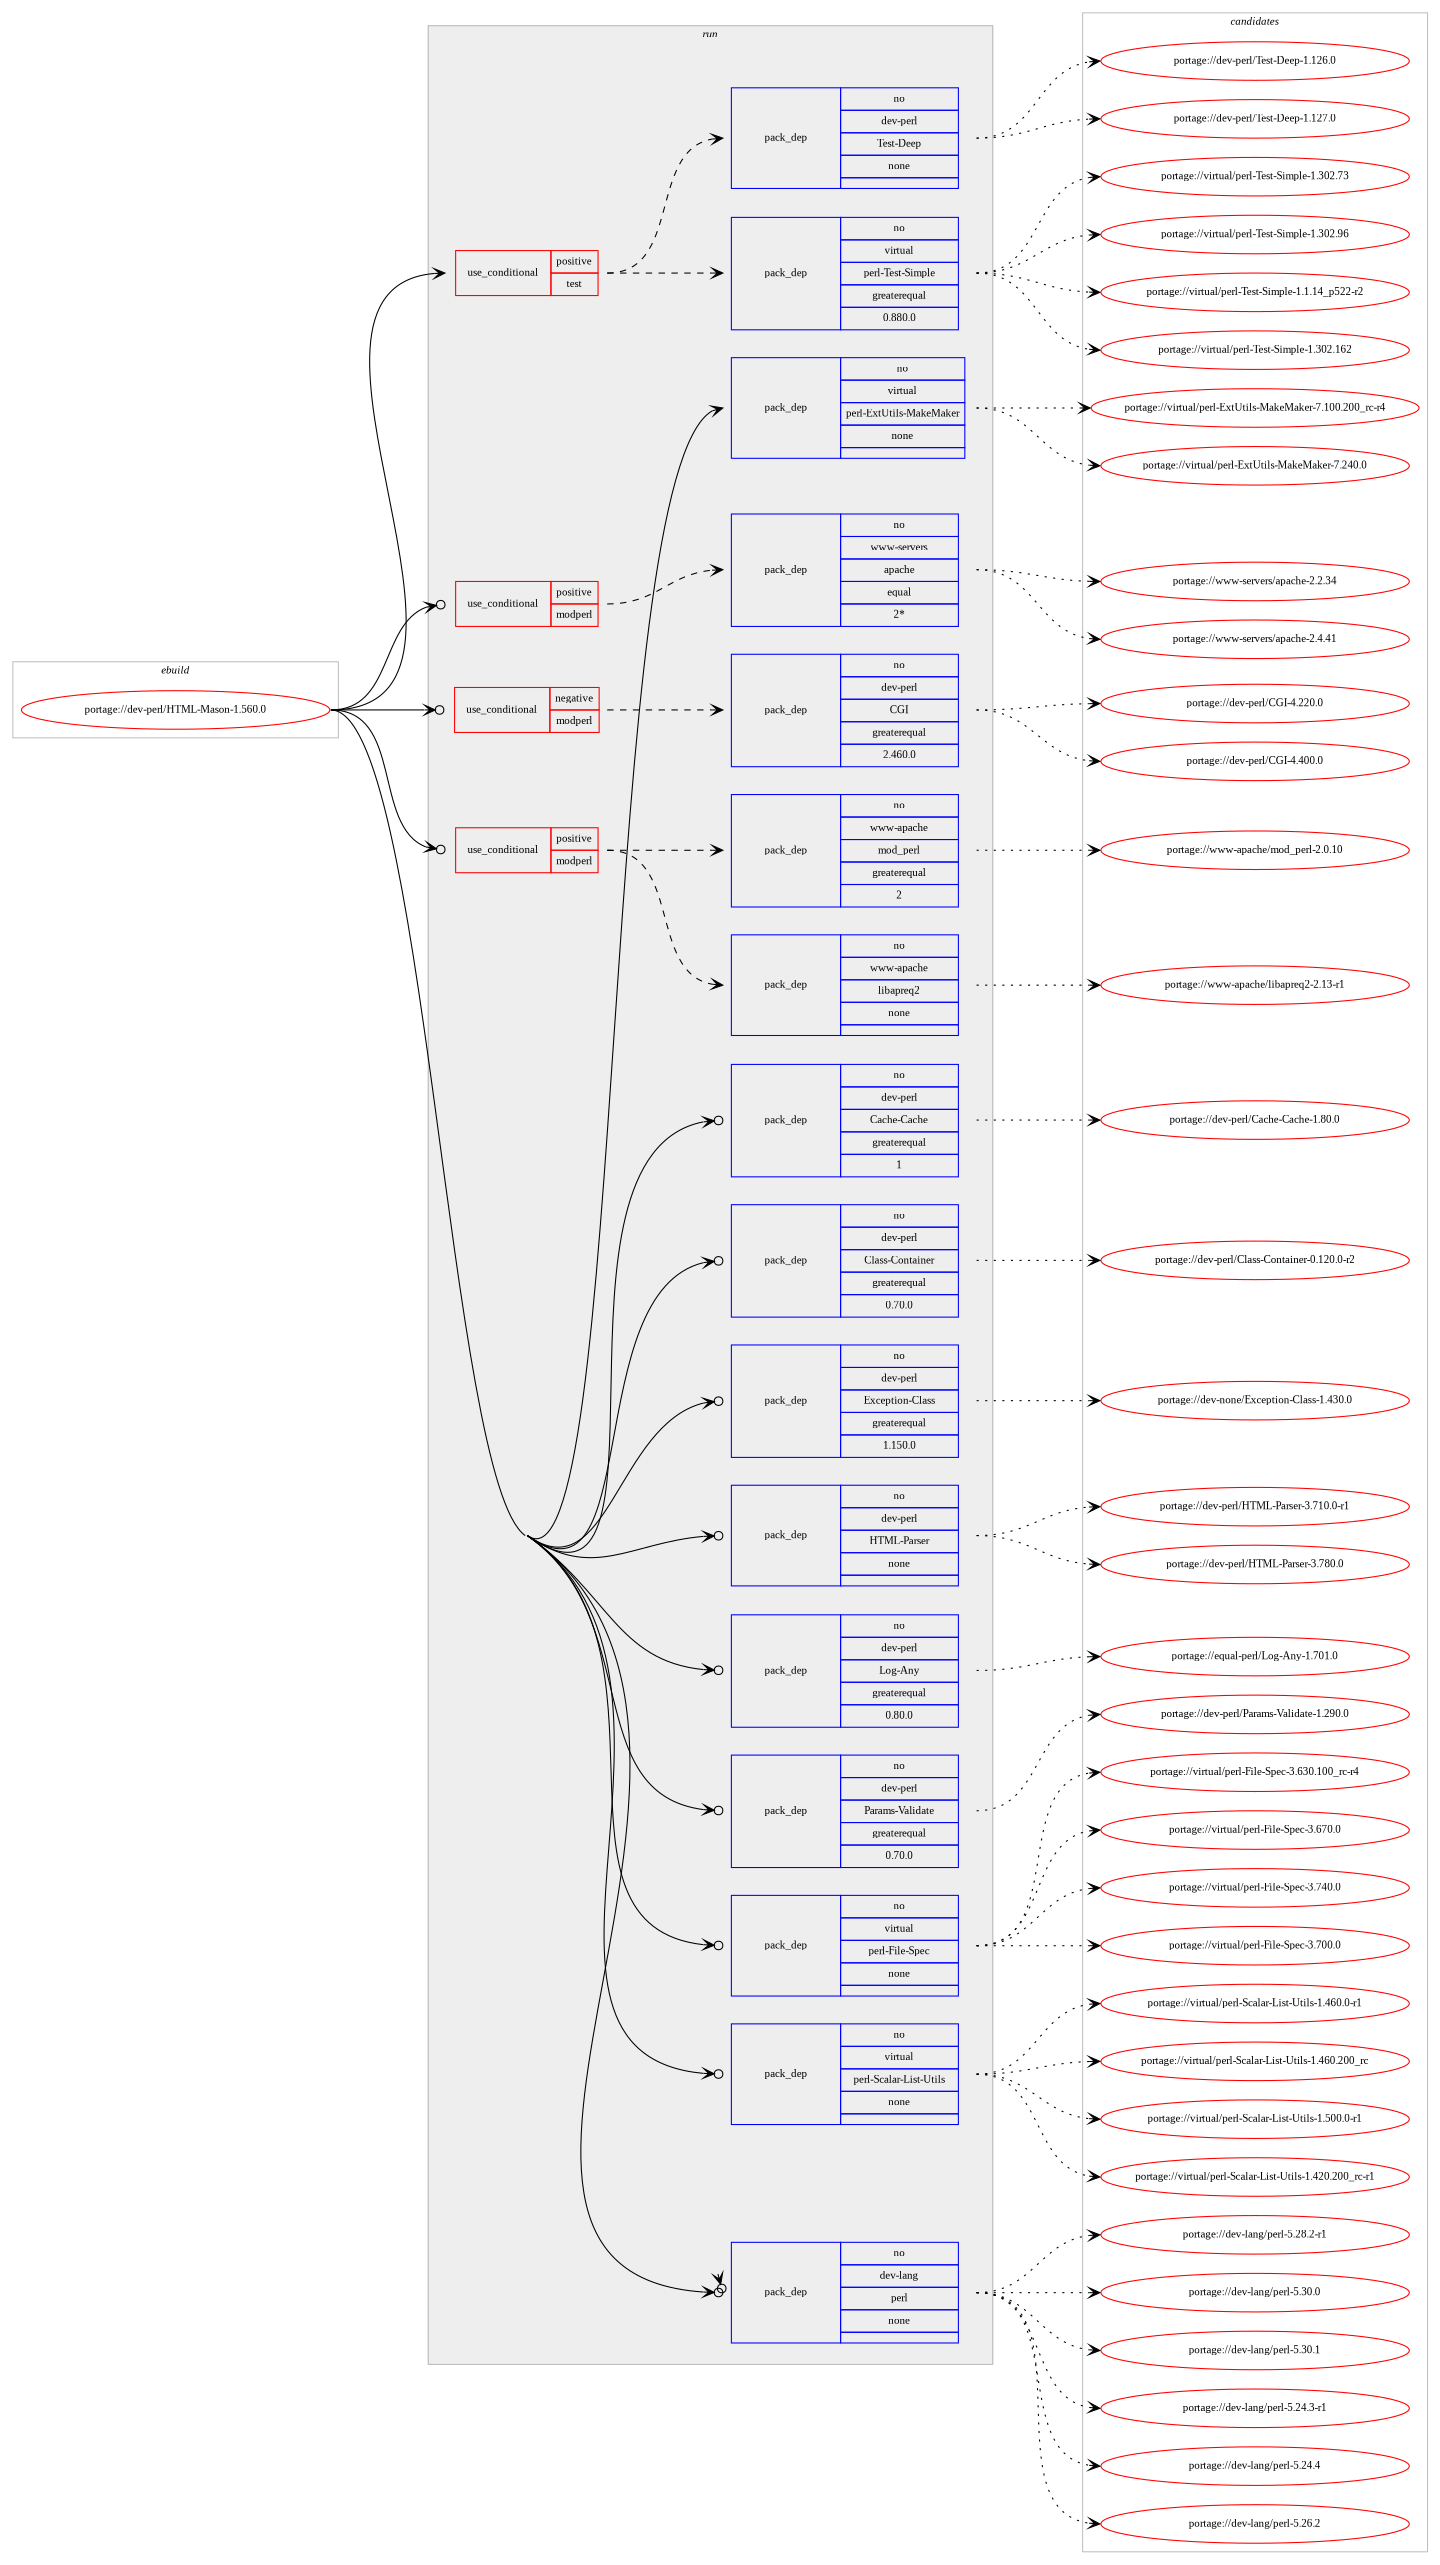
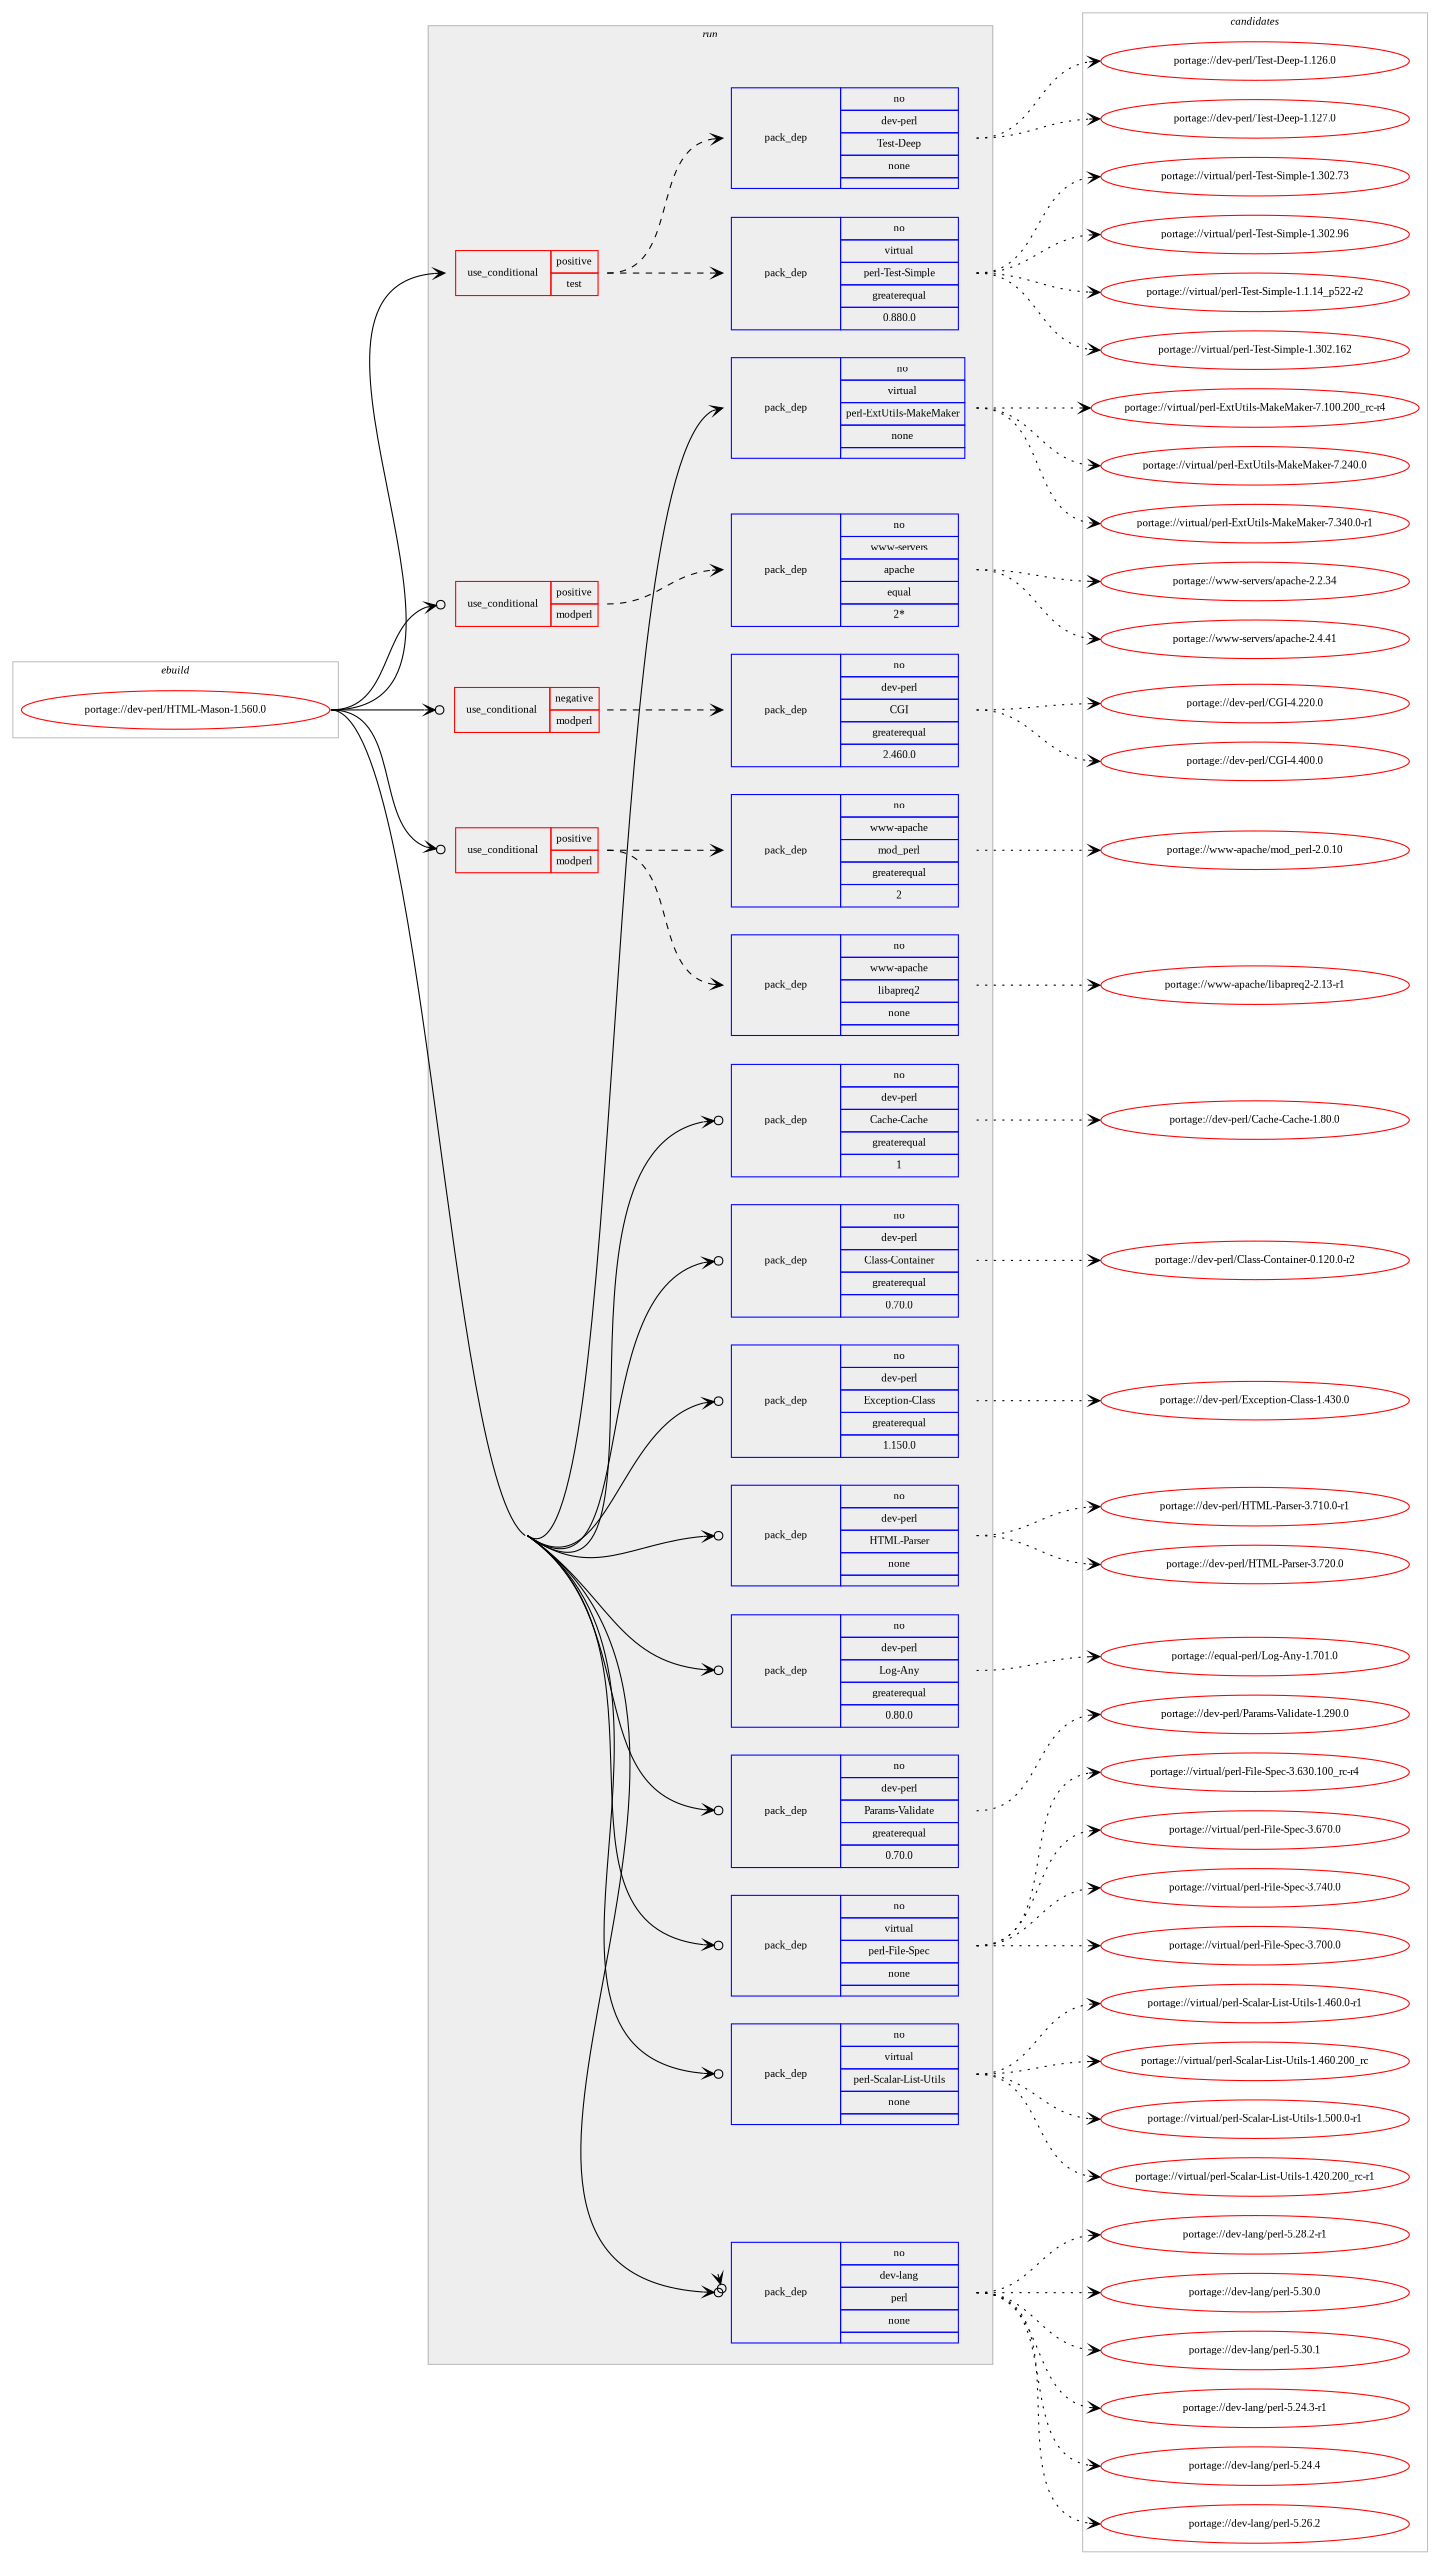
node "portage://virtual/perl-ExtUtils-MakeMaker-7.340.0-r1": added
node "portage://dev-none/Exception-Class-1.430.0": label "portage://dev-none/Exception-Class-1.430.0" -> "portage://dev-perl/Exception-Class-1.430.0"
node "portage://dev-perl/HTML-Parser-3.780.0": label "portage://dev-perl/HTML-Parser-3.780.0" -> "portage://dev-perl/HTML-Parser-3.720.0"
